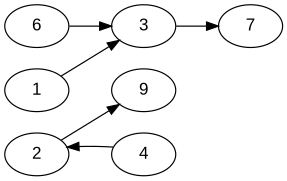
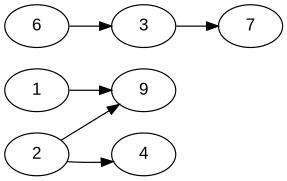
edge "1" -> "3": now "1" -> "9"
edge "4" -> "2": reversed
